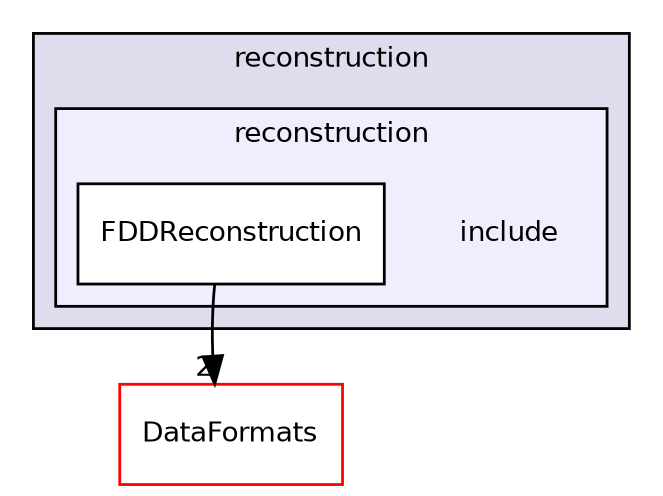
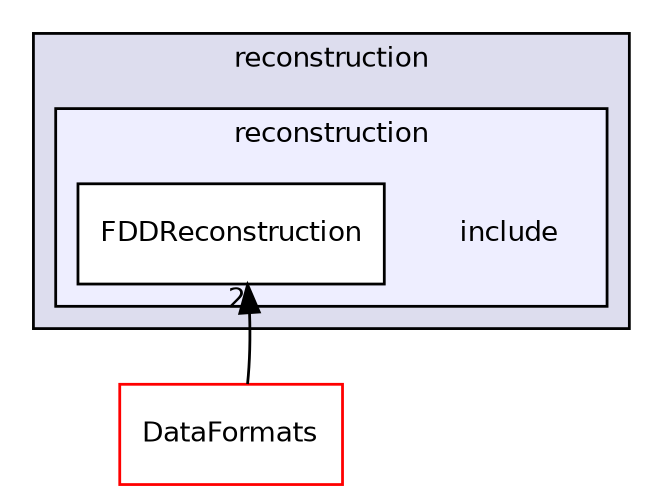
edge "FDDReconstruction" -> "DataFormats": reversed
